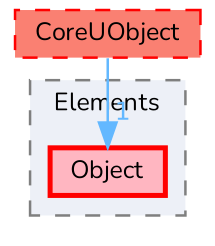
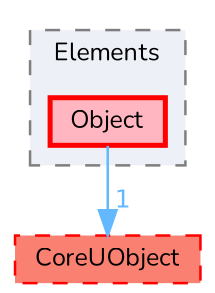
edge "CoreUObject" -> "Object": reversed
